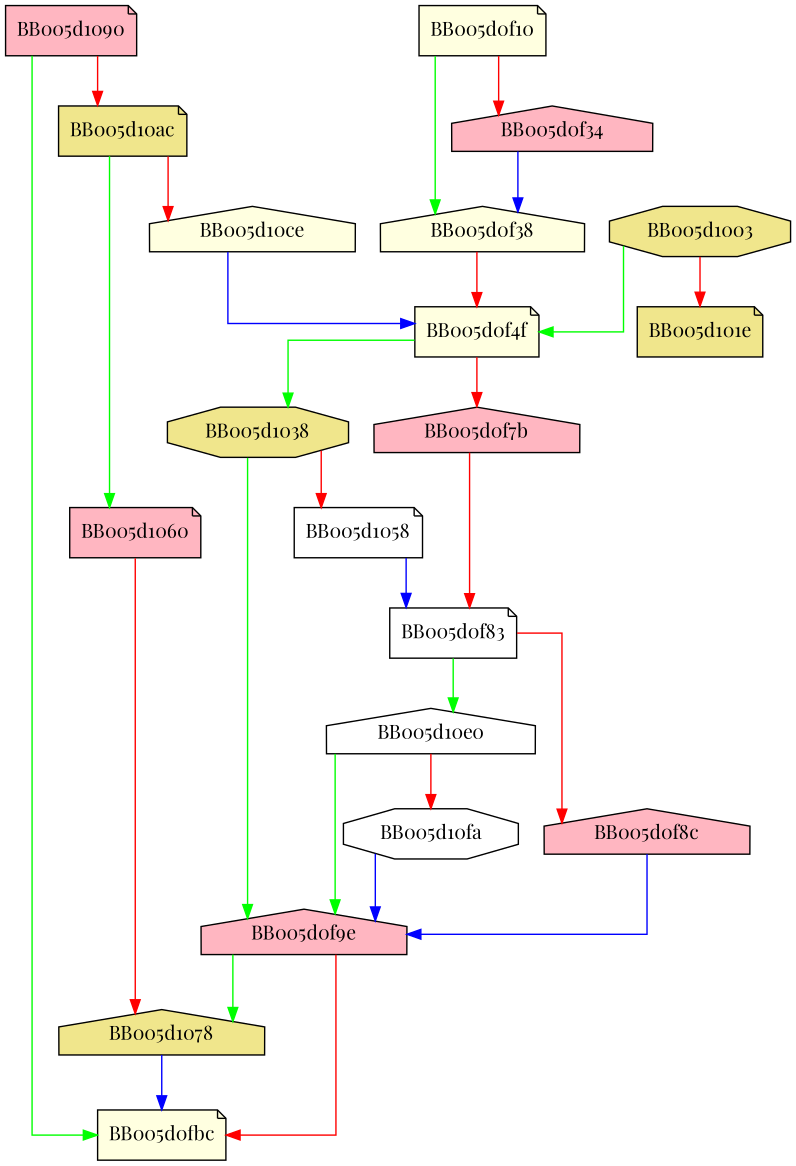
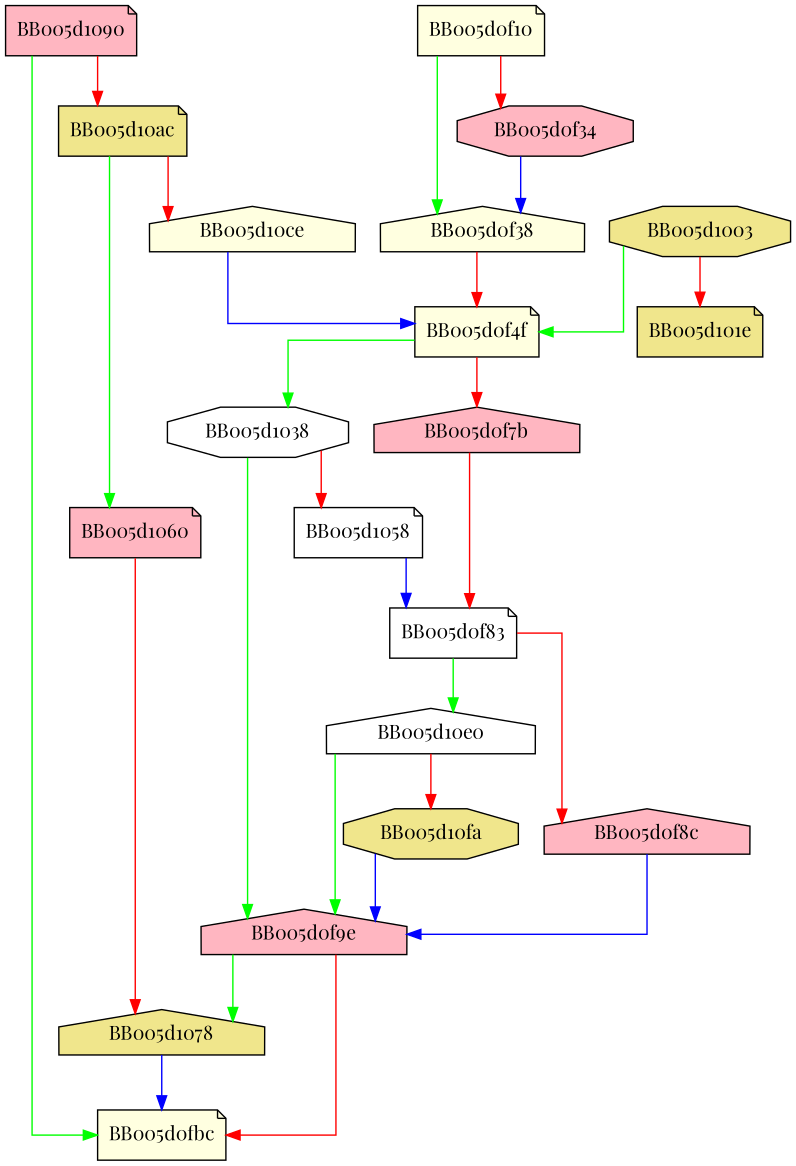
node "BB005d0f34": shape house -> octagon
node "BB005d1038": fillcolor khaki -> white
node "BB005d10fa": fillcolor white -> khaki
